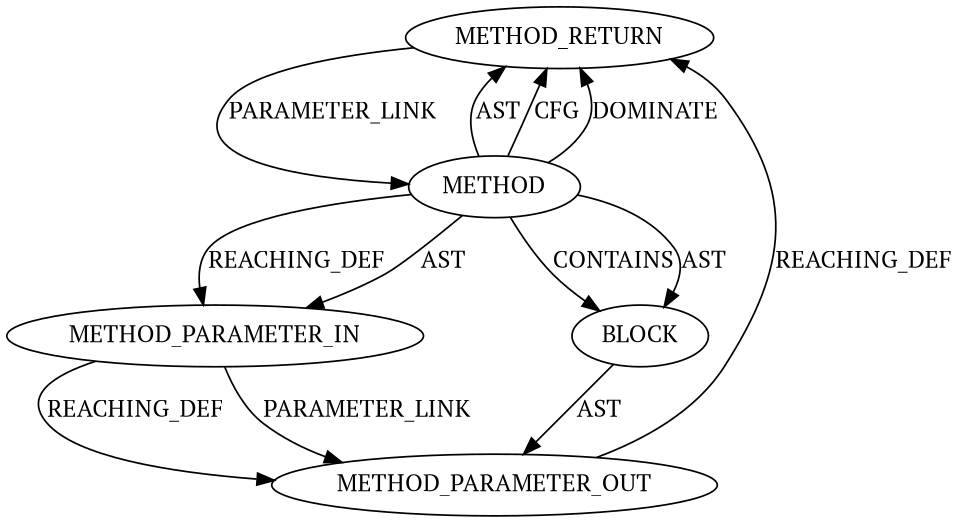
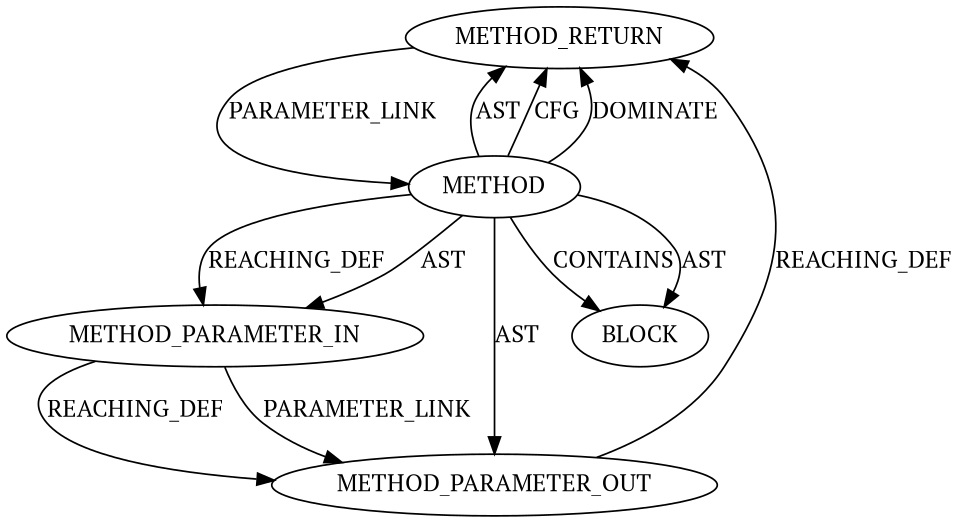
edge "BLOCK" -> "METHOD_PARAMETER_OUT": now "METHOD" -> "METHOD_PARAMETER_OUT"
